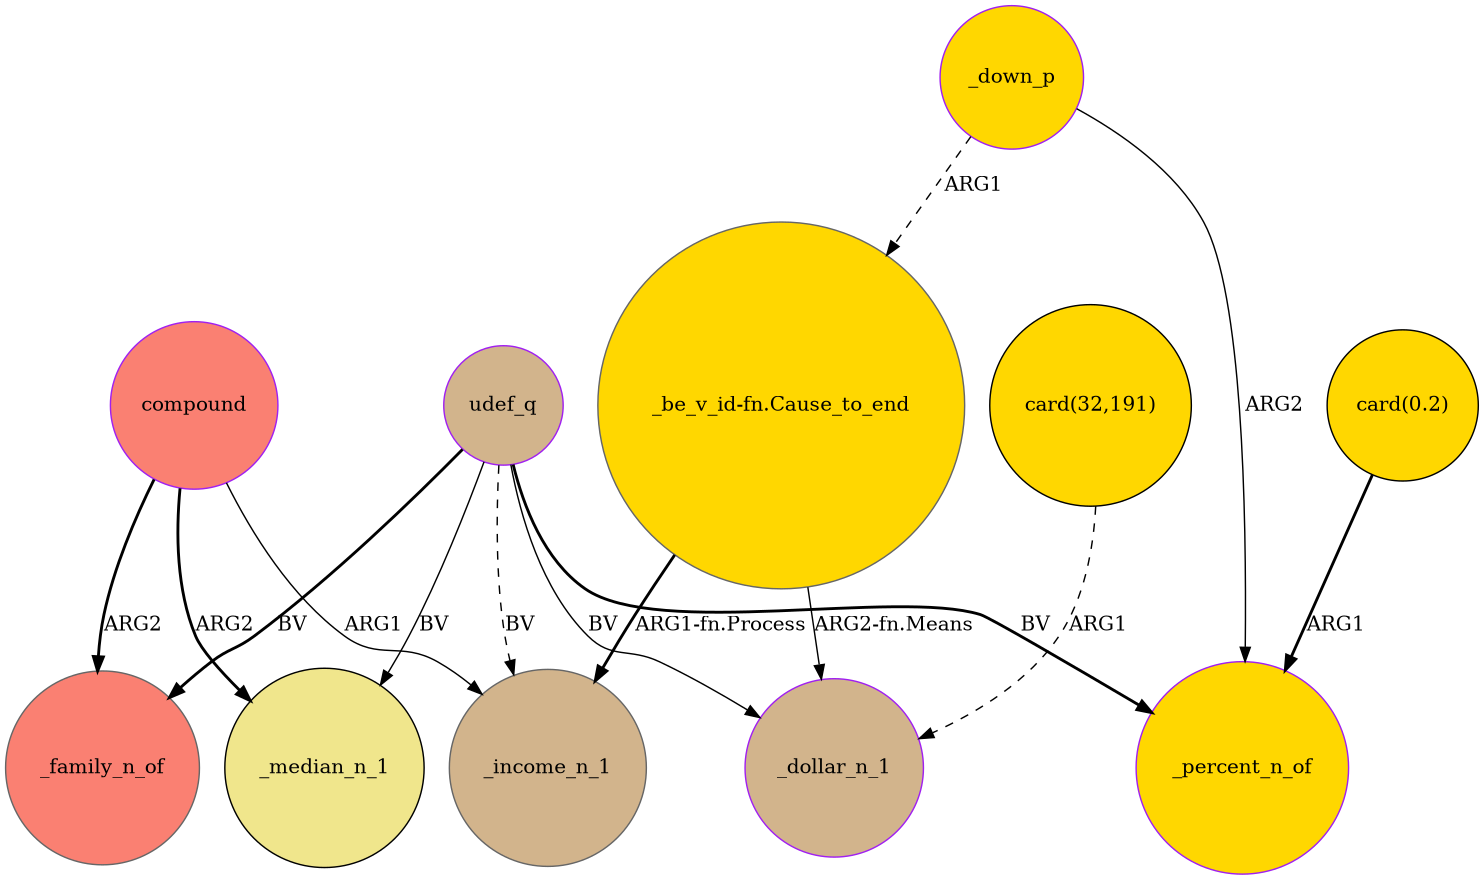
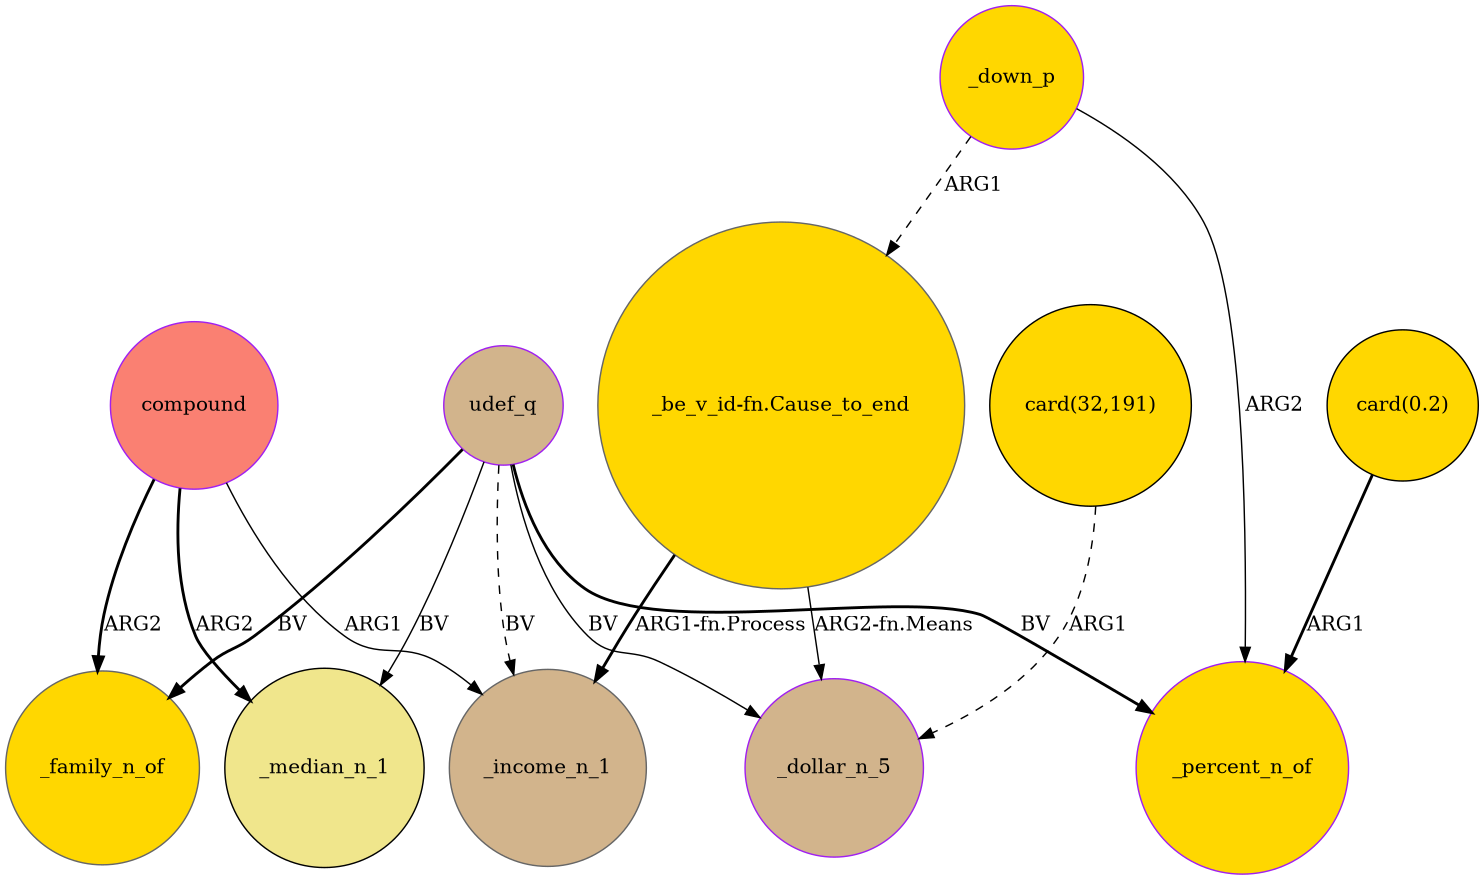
node "_family_n_of": fillcolor salmon -> gold
node "_dollar_n_1": label "_dollar_n_1" -> "_dollar_n_5"
